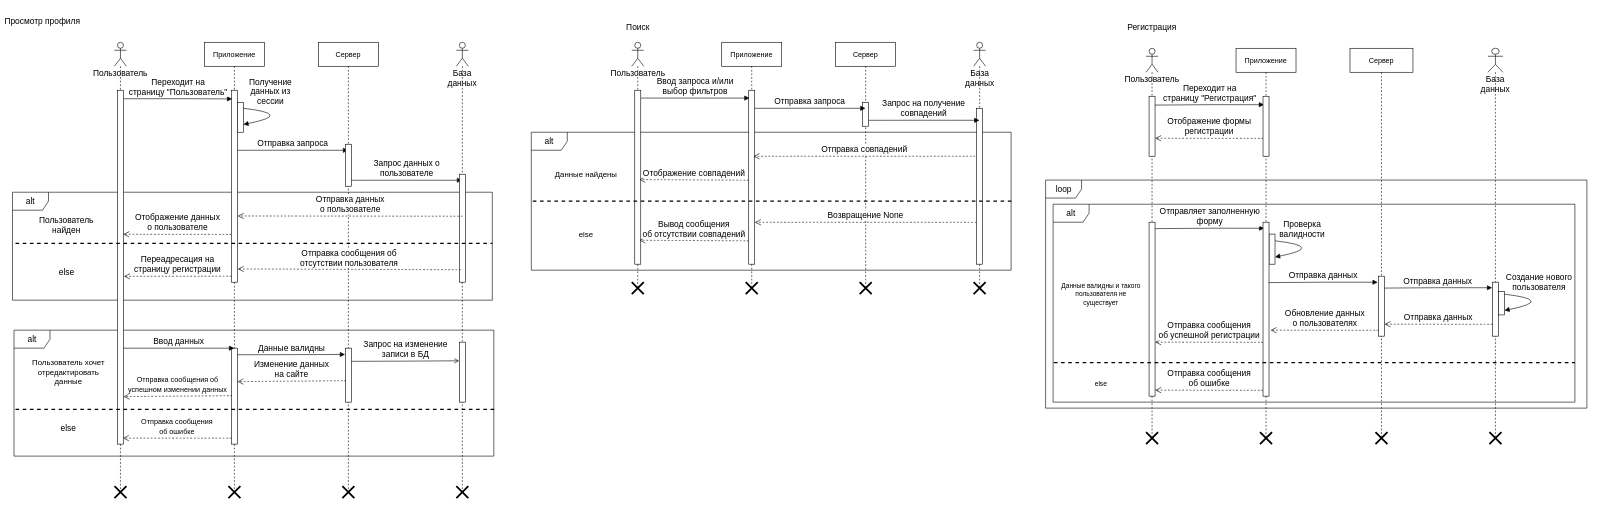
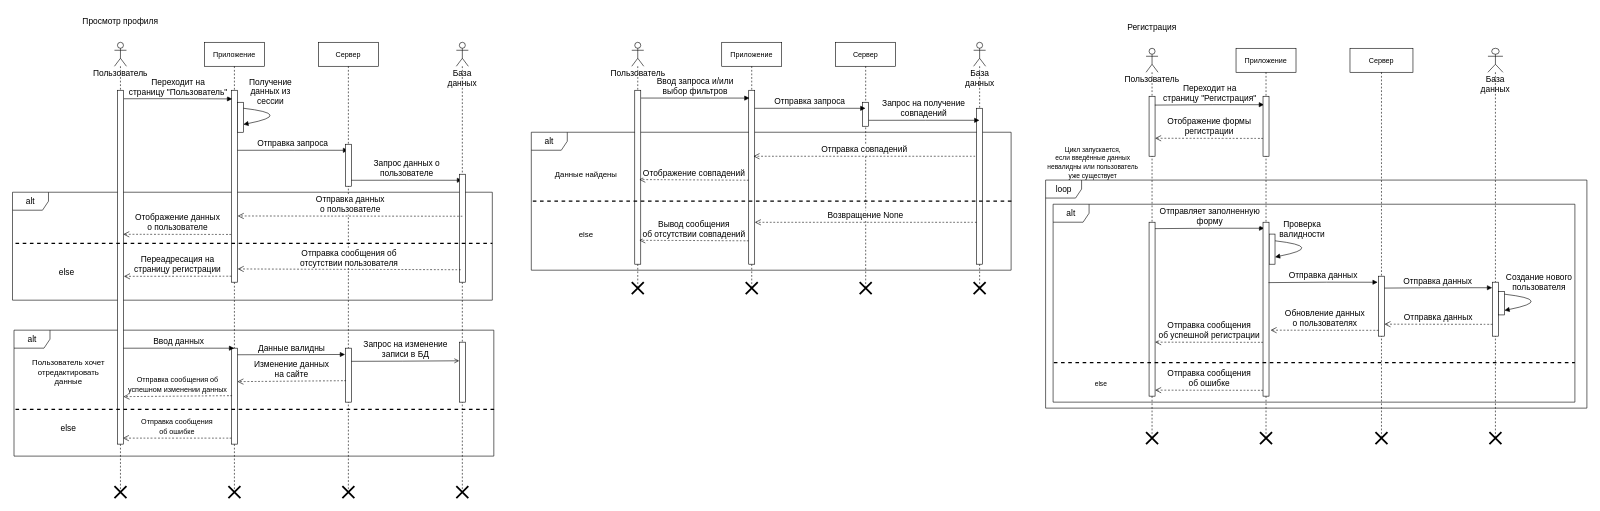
node "Просмотр профиля": moved (42, 21) -> (120, 21)
node "Поиск": removed
node "Цикл запускается, если введённые данных невалидны или пользователь уже существует": added
node "Пользователь найден": removed
node "Данные валидны и такого пользователя не существует": removed
